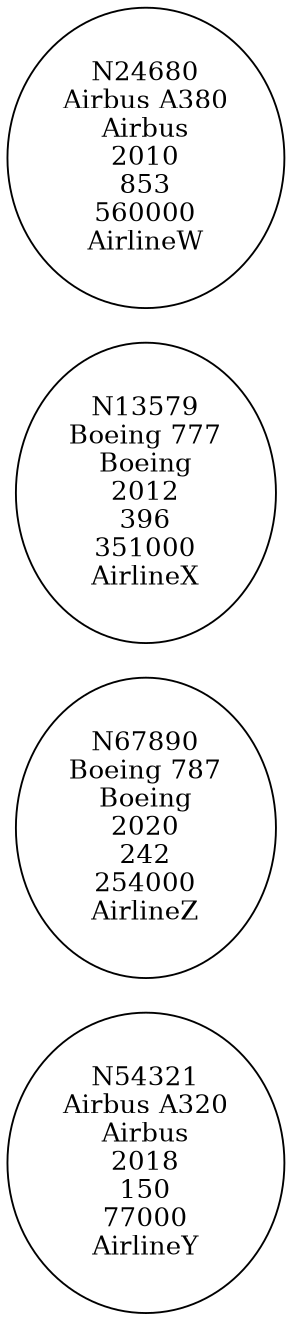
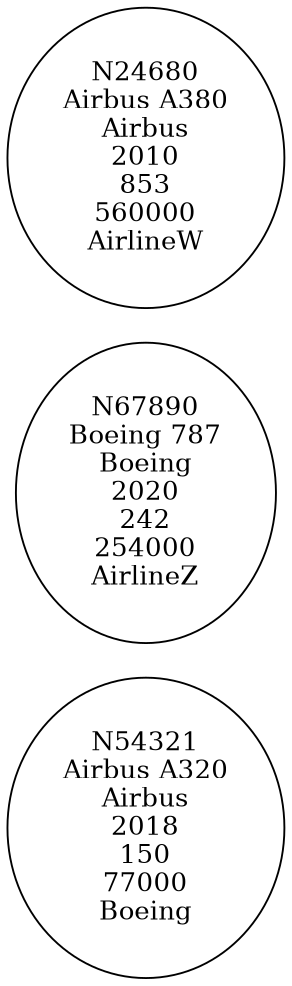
node "N13579 Boeing 777 Boeing 2012 396 351000 AirlineX": removed
node "N54321 Airbus A320 Airbus 2018 150 77000 AirlineY": label "N54321 Airbus A320 Airbus 2018 150 77000 AirlineY" -> "N54321 Airbus A320 Airbus 2018 150 77000 Boeing"
